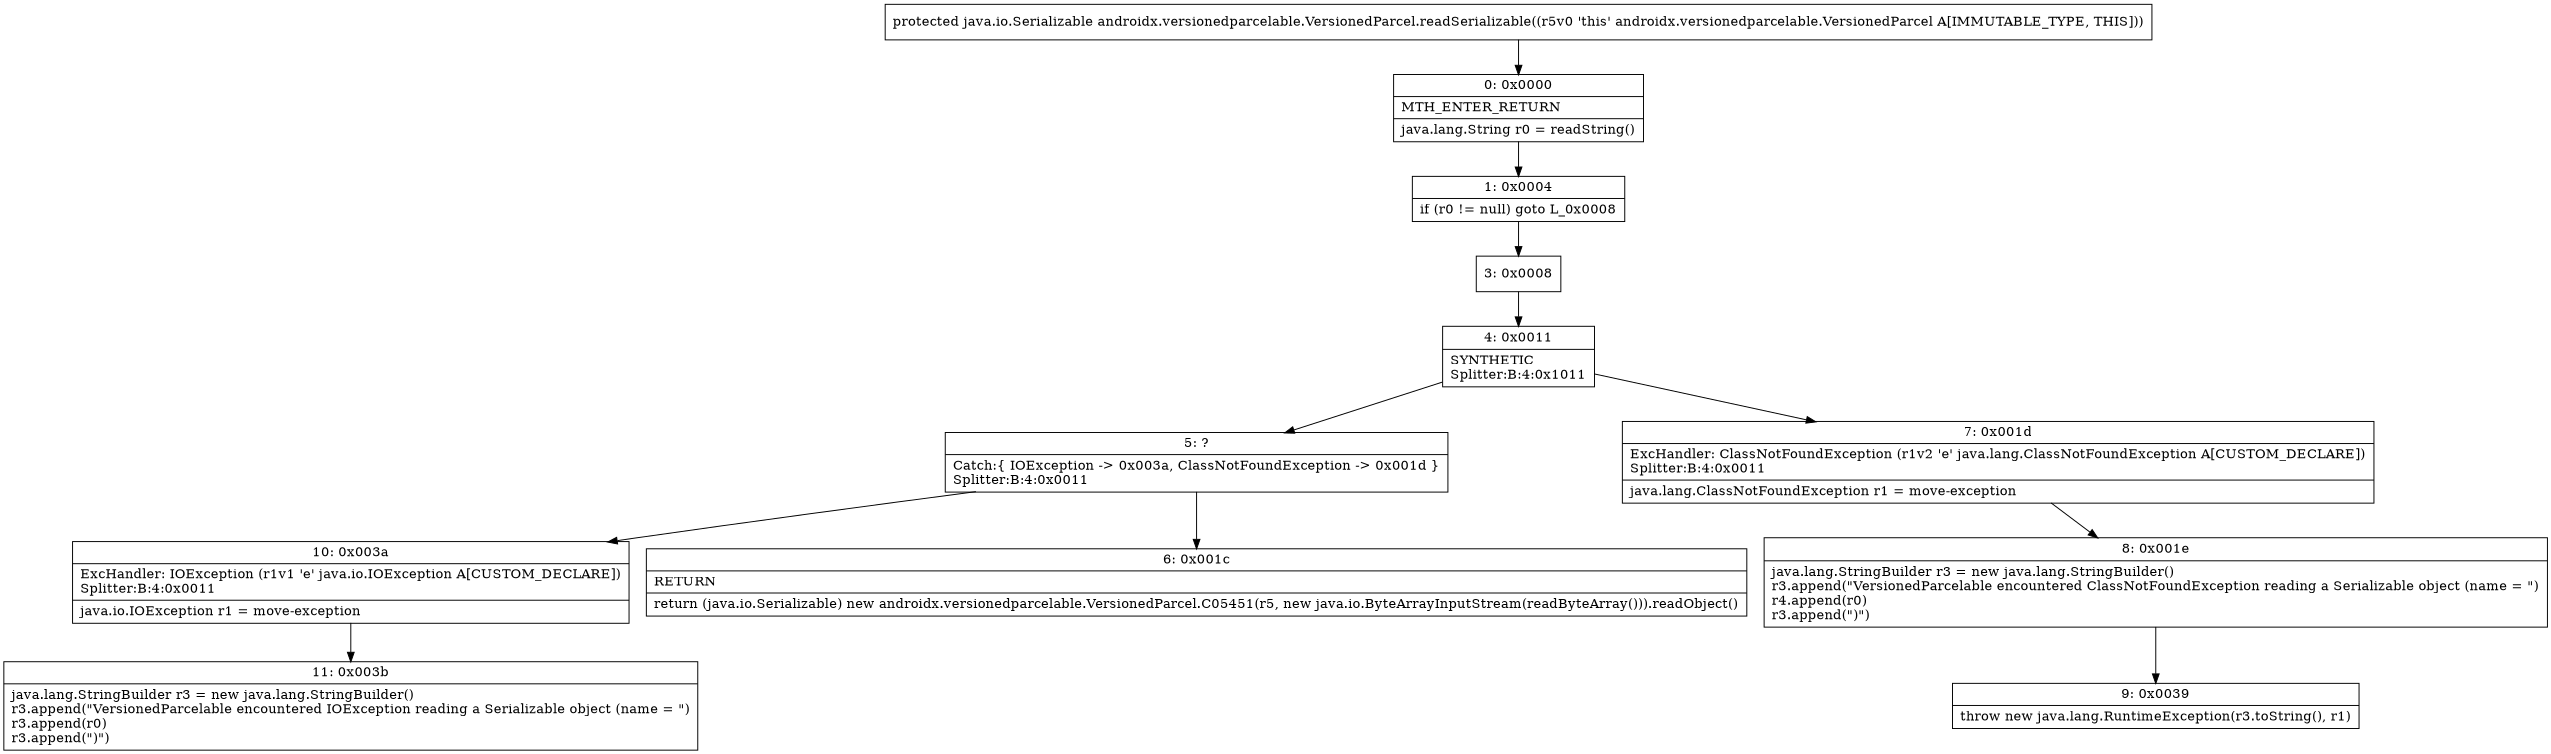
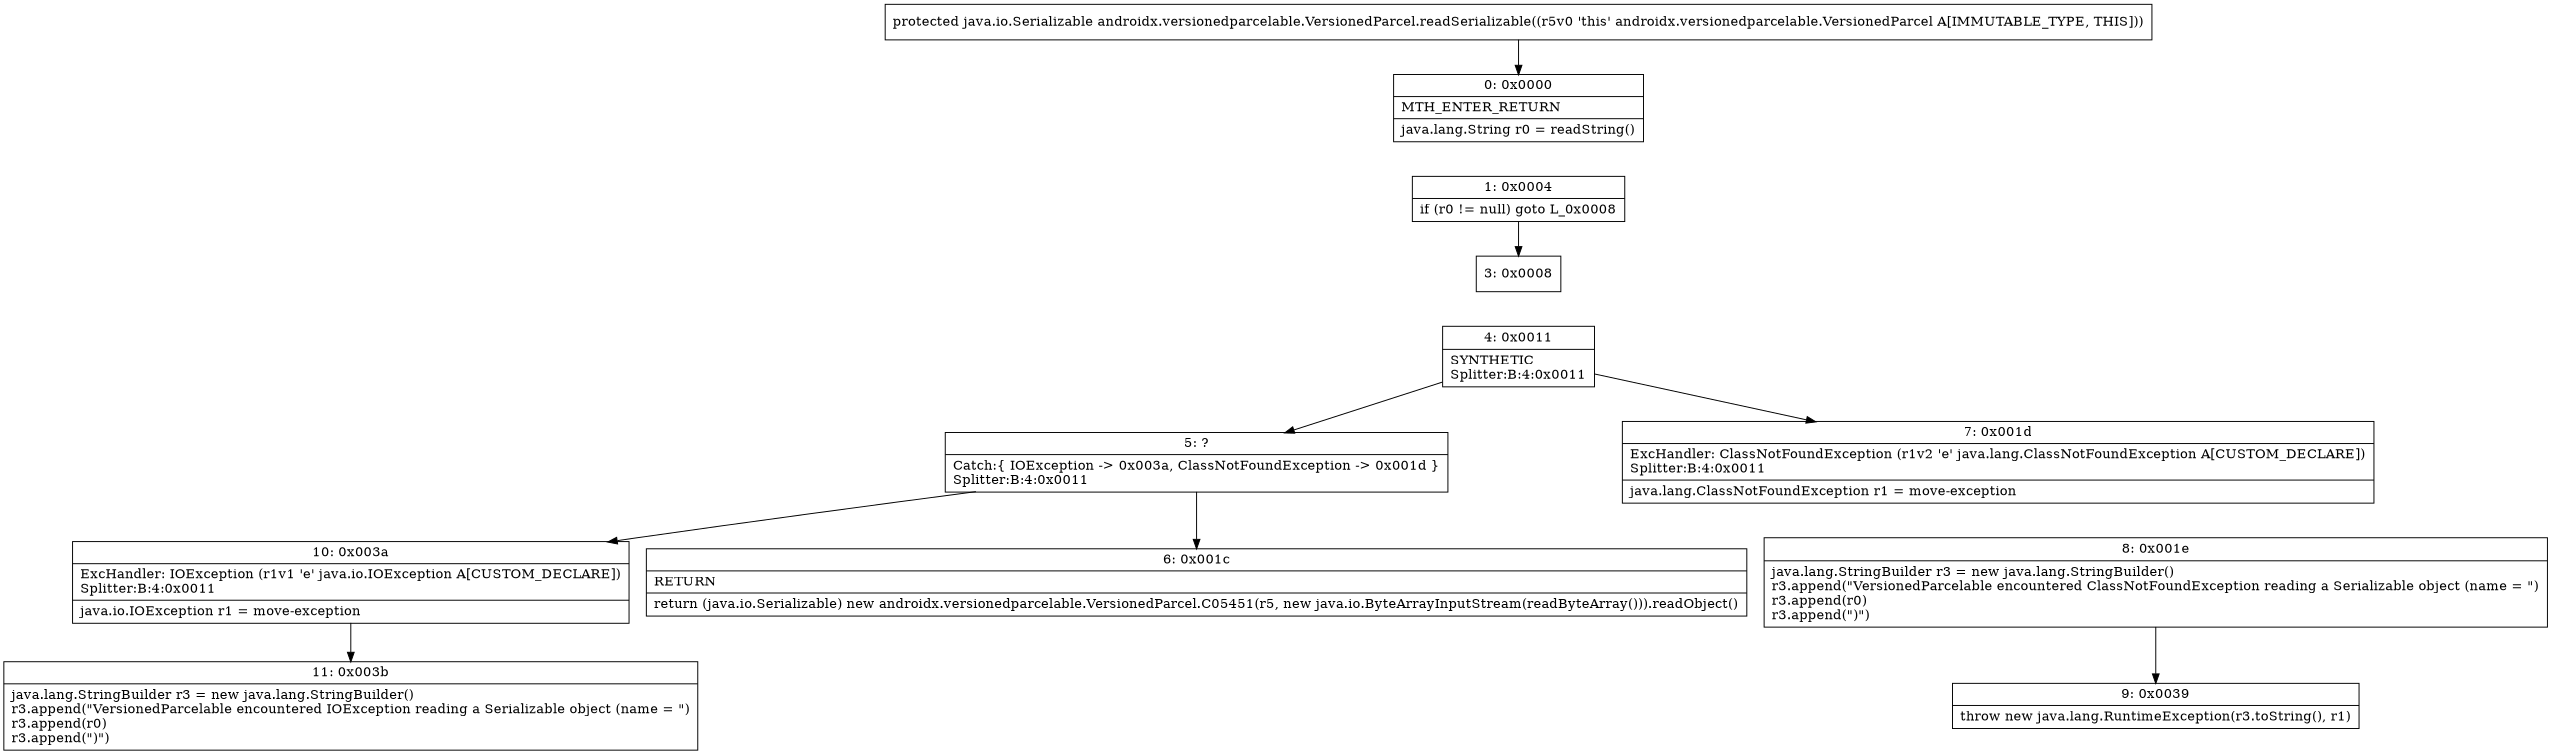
edge "0: 0x0000" -> "1: 0x0004": removed
edge "3: 0x0008" -> "4: 0x0011": removed
node "4: 0x0011": text "Splitter:B:4:0x1011" -> "Splitter:B:4:0x0011"
edge "7: 0x001d" -> "8: 0x001e": removed
node "8: 0x001e": text "r4.append(r0)" -> "r3.append(r0)"
